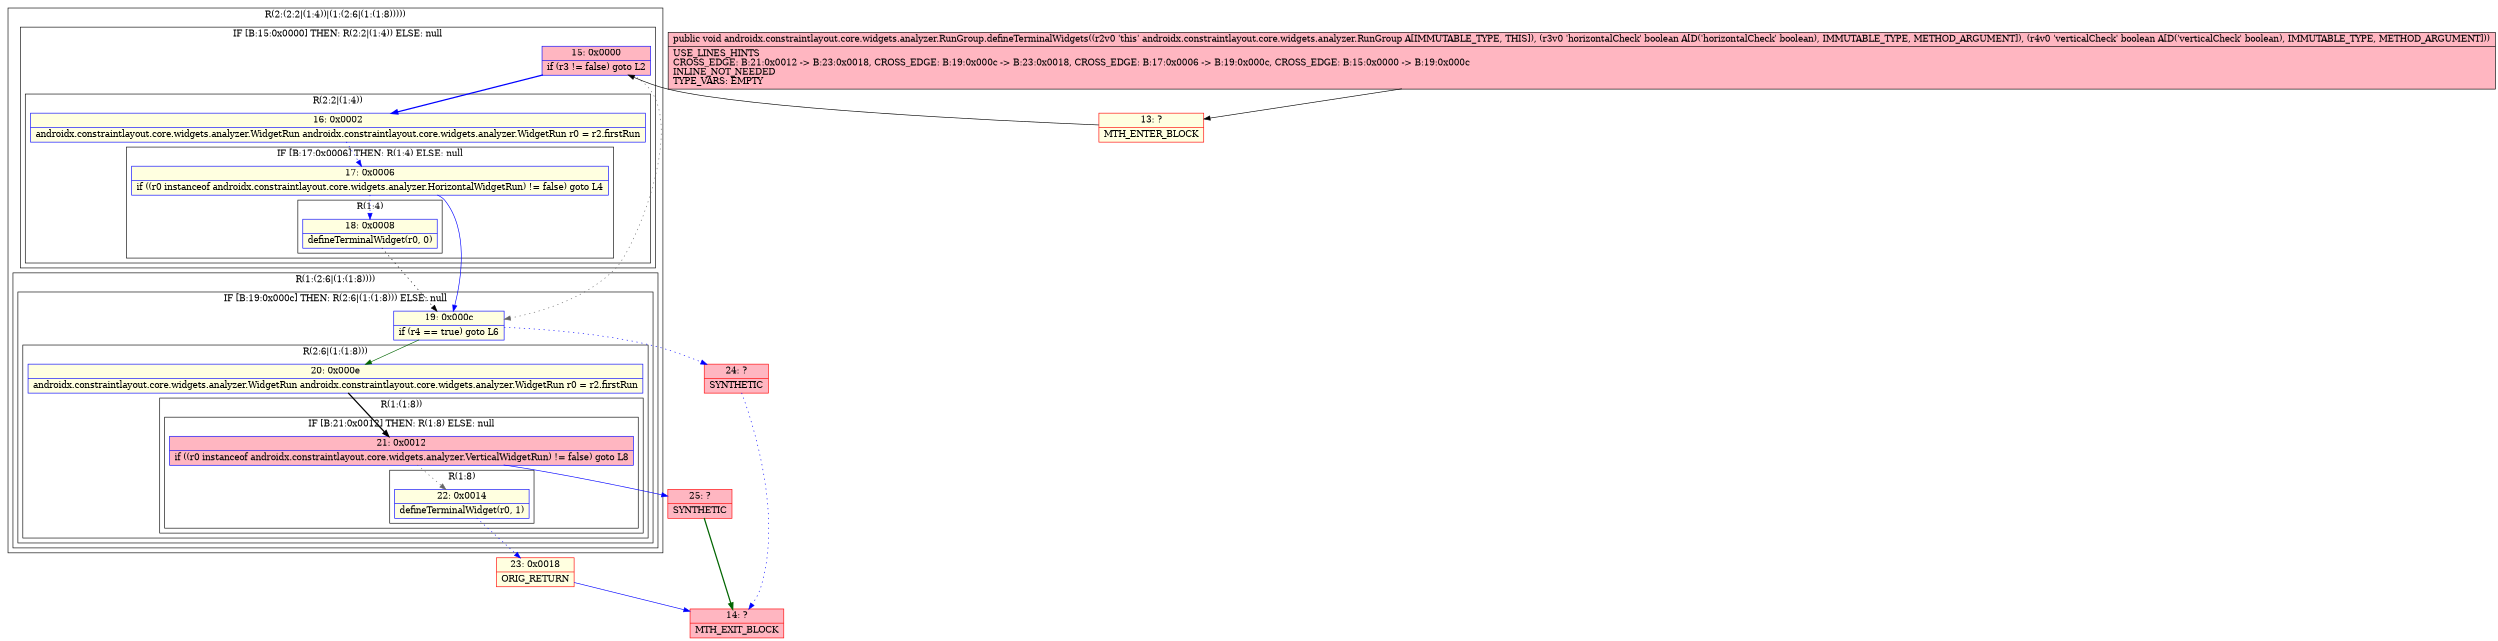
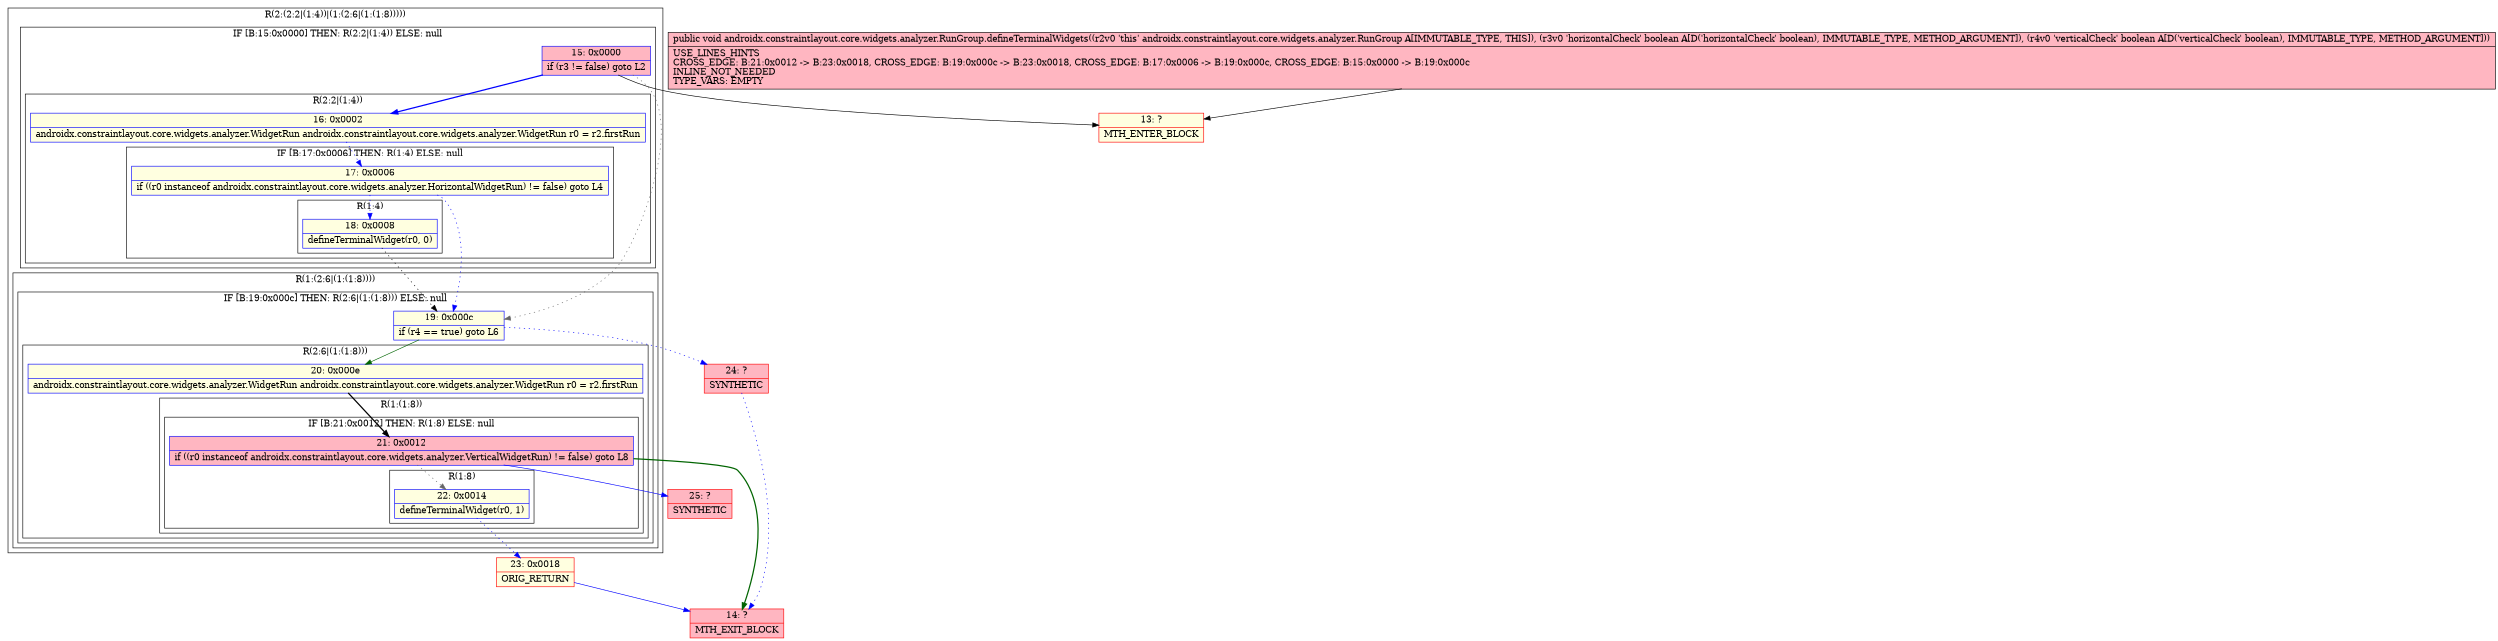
edge "13: ?" -> "15: 0x0000": reversed
edge "17: 0x0006" -> "19: 0x000c": style solid -> dotted
edge "25: ?" -> "14: ?": now "21: 0x0012" -> "14: ?"
